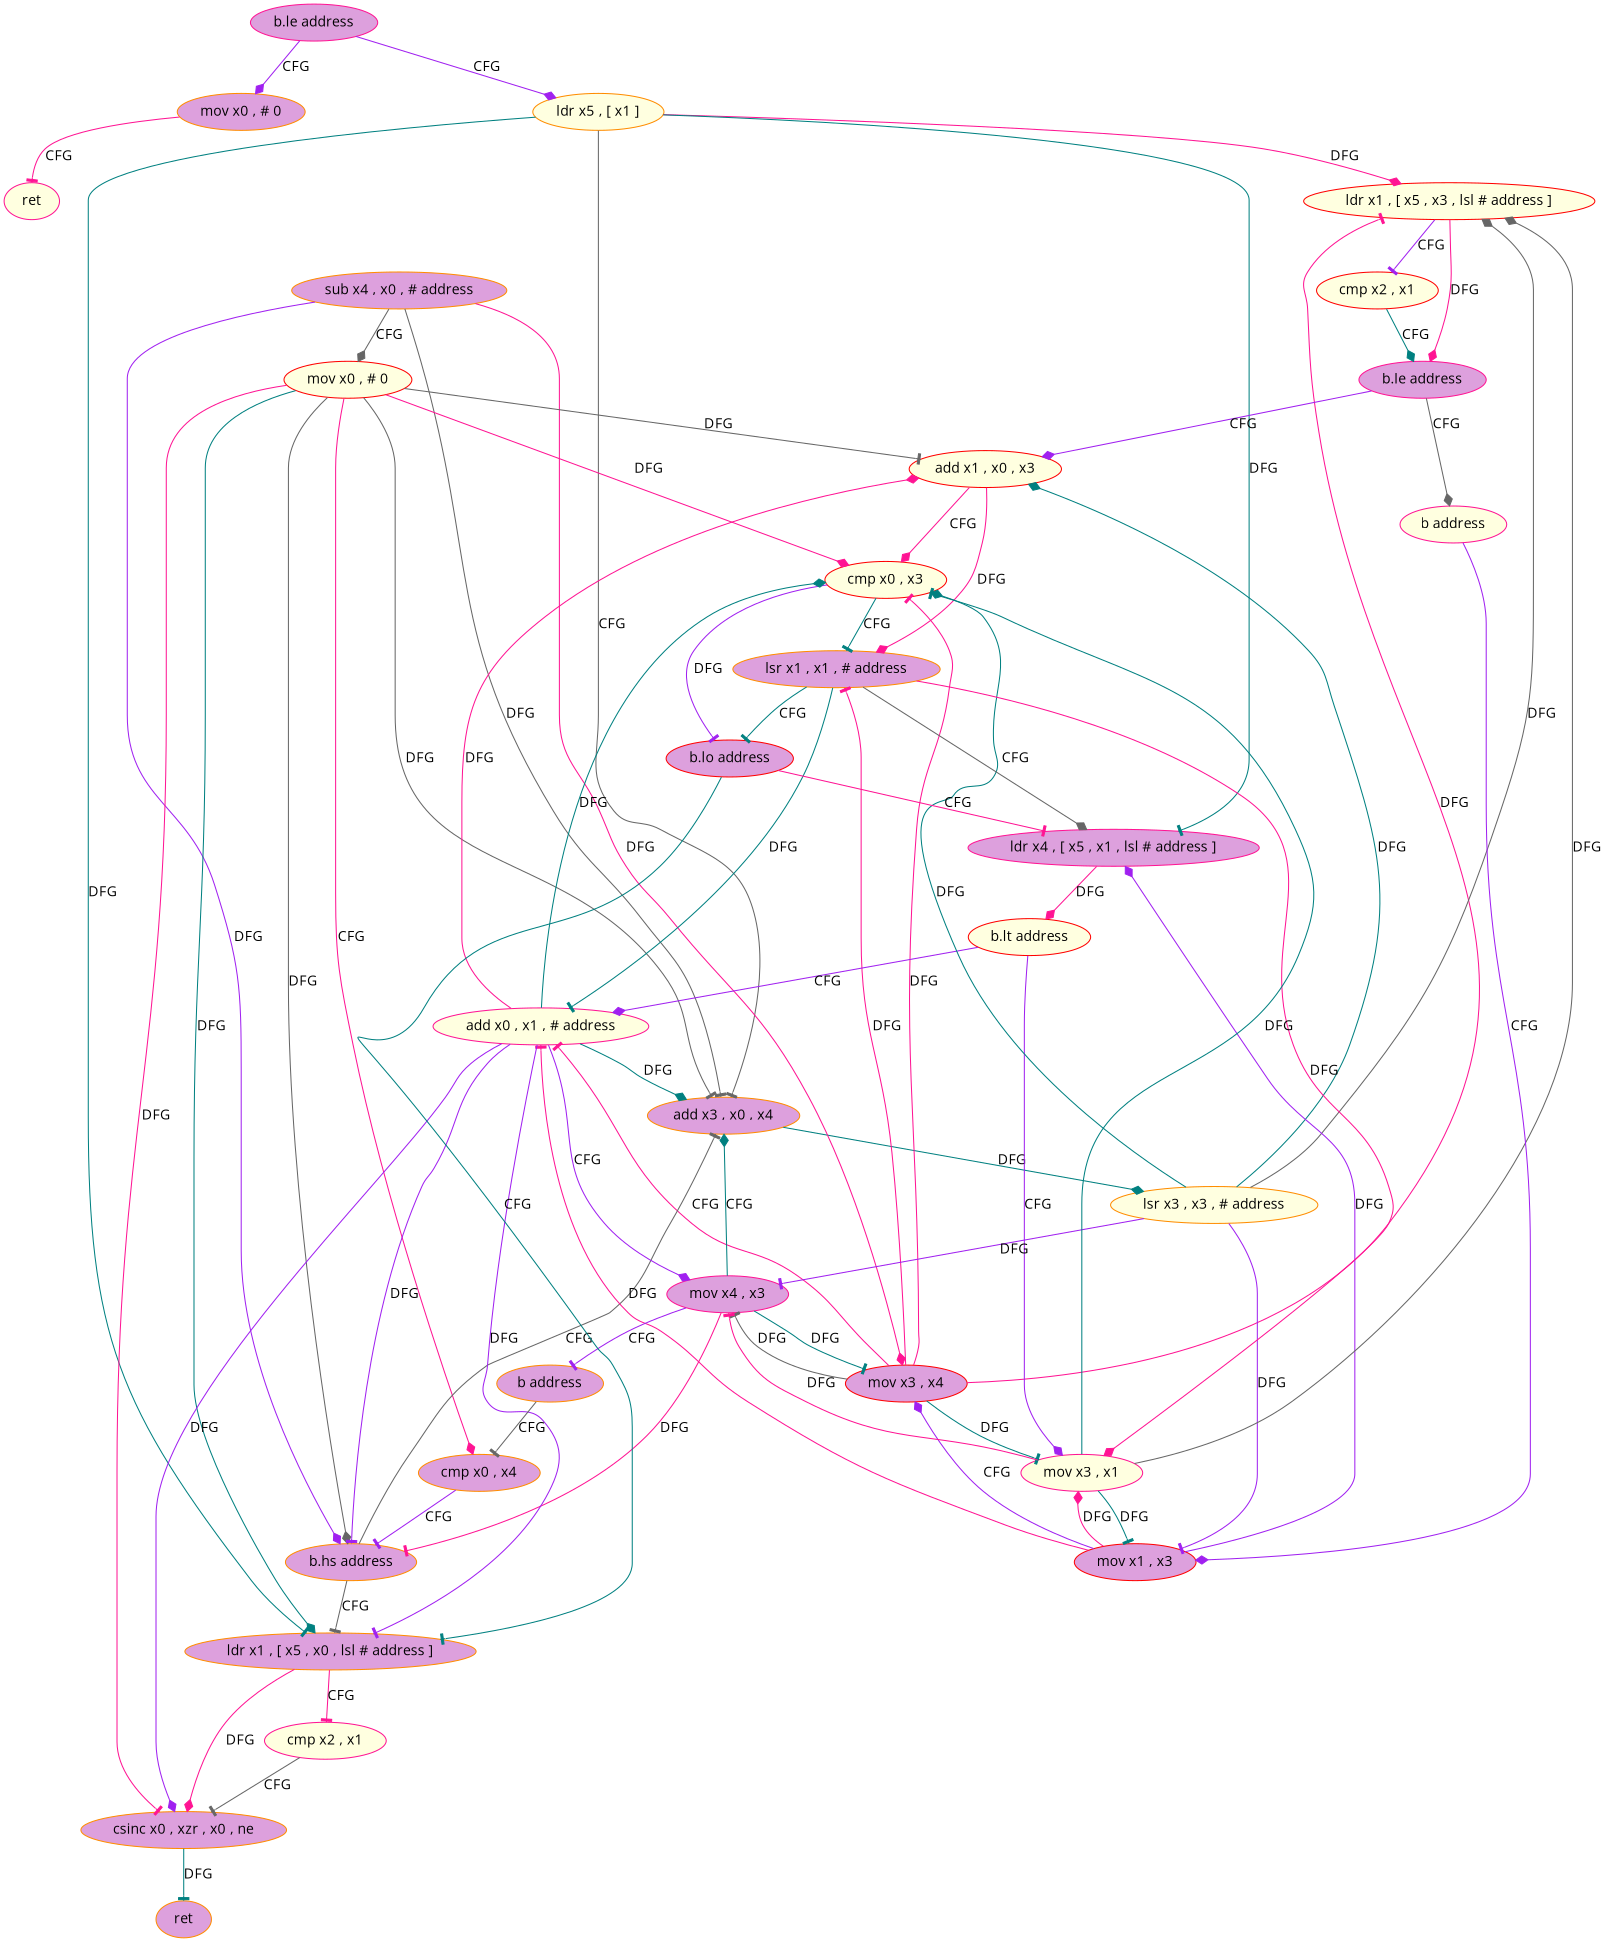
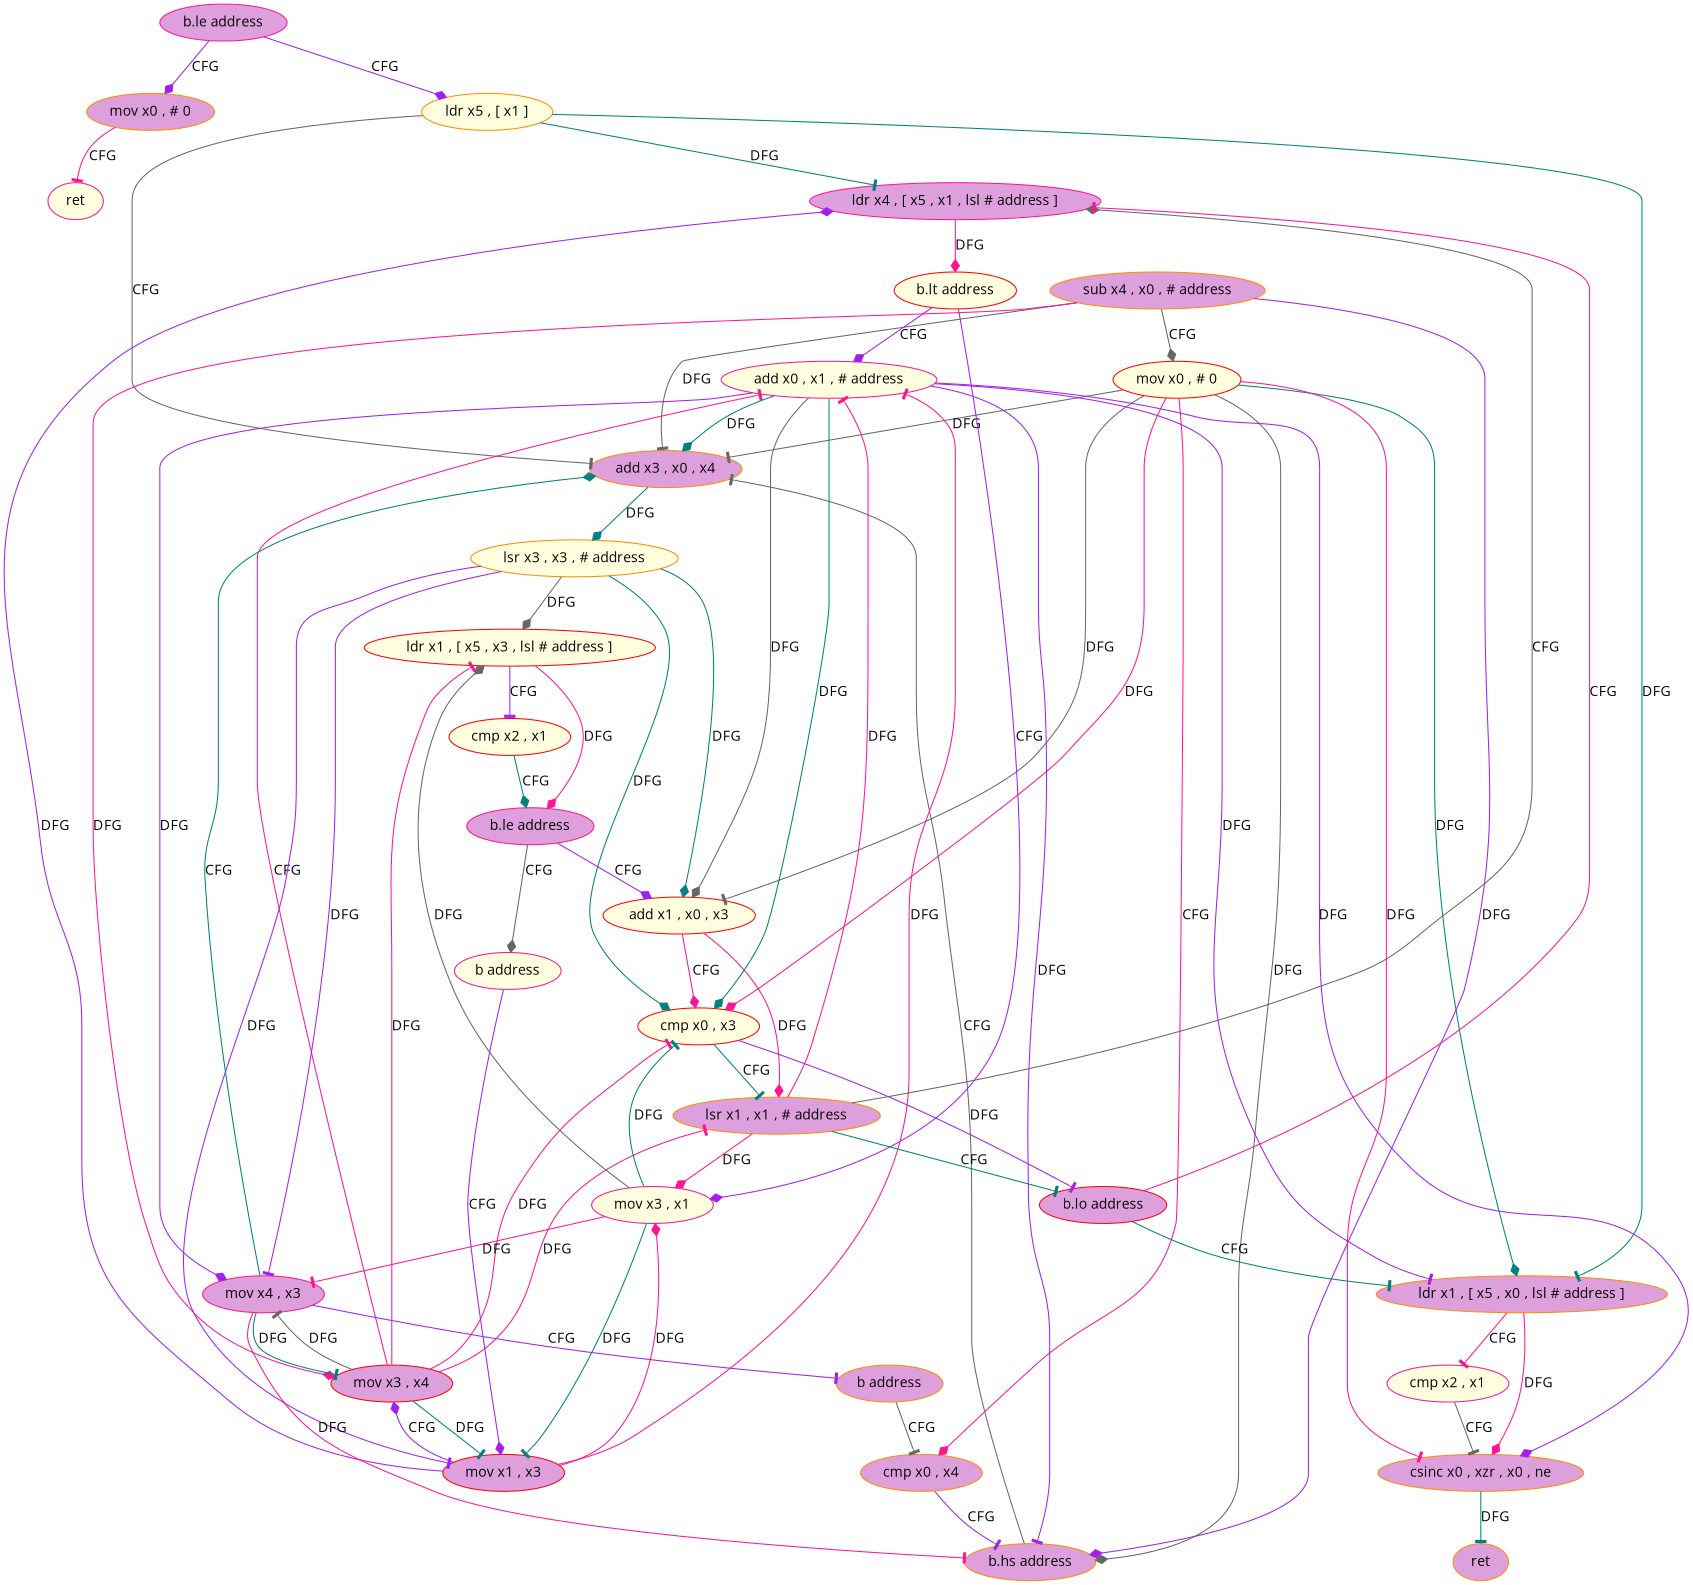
edge "ldr x5 , [ x1 ]" -> "ldr x1 , [ x5 , x3 , lsl # address ]": removed, label "DFG"
edge "add x0 , x1 , # address" -> "add x1 , x0 , x3": color deeppink -> gray40
edge "lsr x1 , x1 , # address" -> "add x0 , x1 , # address": color teal -> deeppink
edge "add x0 , x1 , # address" -> "mov x4 , x3": label "CFG" -> "DFG"
edge "mov x3 , x4" -> "mov x3 , x1": now "mov x3 , x4" -> "mov x1 , x3"
edge "b.hs address" -> "ldr x1 , [ x5 , x0 , lsl # address ]": removed, label "CFG"
